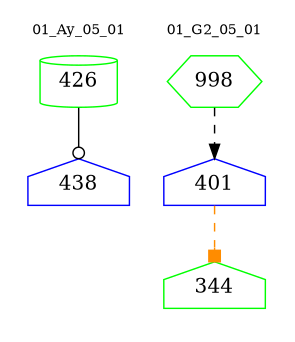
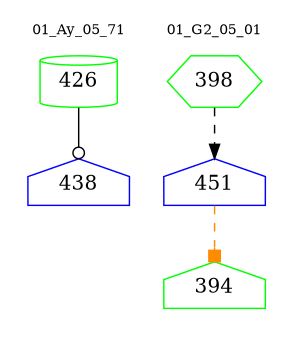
cluster "01_Ay_05_01": label "01_Ay_05_01" -> "01_Ay_05_71"
node "998": label "998" -> "398"
node "401": label "401" -> "451"
node "344": label "344" -> "394"
